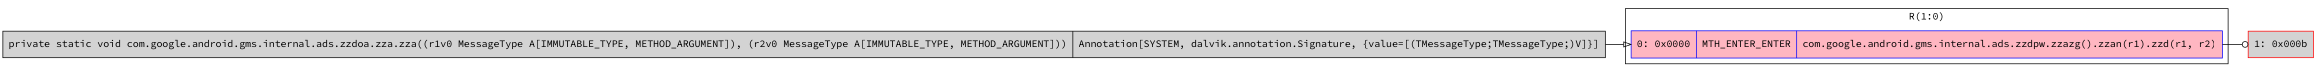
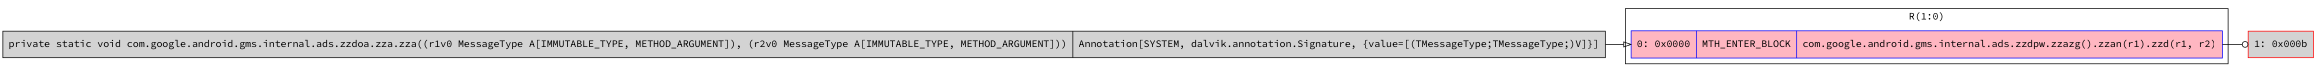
node "0: 0x0000": text "MTH_ENTER_ENTER" -> "MTH_ENTER_BLOCK"
